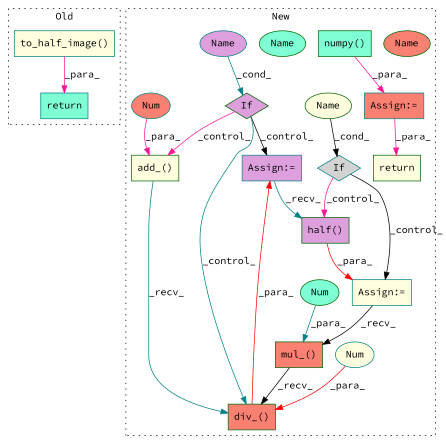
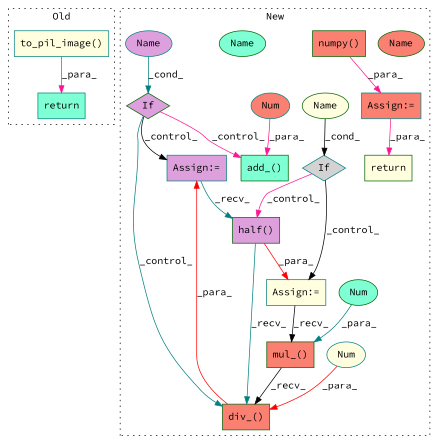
node "to_half_image()": label "to_half_image()" -> "to_pil_image()"
node "numpy()": fillcolor aquamarine -> salmon
node "add_()": fillcolor lightyellow -> aquamarine
edge "add_()" -> "div_()": now "half()" -> "div_()"
